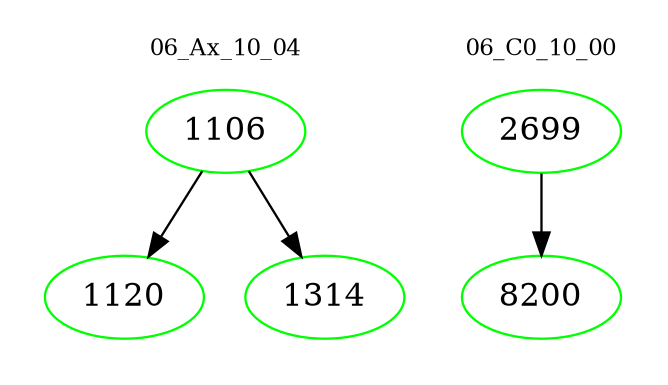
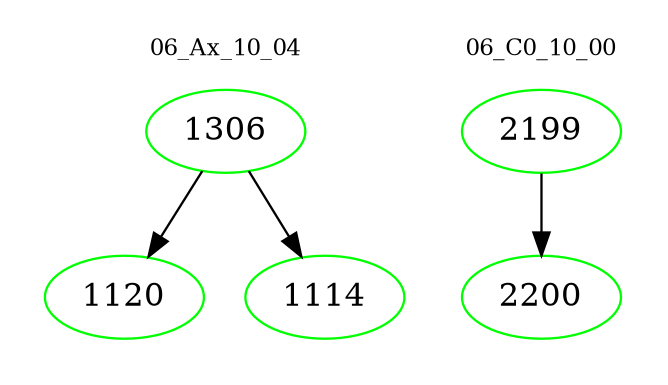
node "1106": label "1106" -> "1306"
node "2699": label "2699" -> "2199"
node "1314": label "1314" -> "1114"
node "8200": label "8200" -> "2200"
